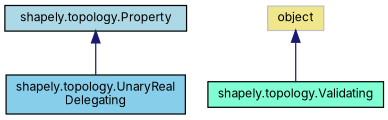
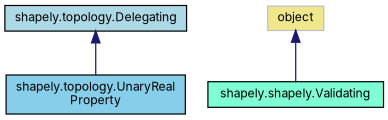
node "shapely.topology.Property": label "shapely.topology.Property" -> "shapely.topology.Delegating"
node "shapely.topology.UnaryReal Delegating": label "shapely.topology.UnaryReal Delegating" -> "shapely.topology.UnaryReal Property"
node "shapely.topology.Validating": label "shapely.topology.Validating" -> "shapely.shapely.Validating"
